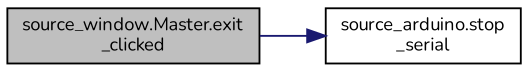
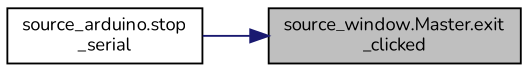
edge "source_window.Master.exit _clicked" -> "source_arduino.stop _serial": reversed
